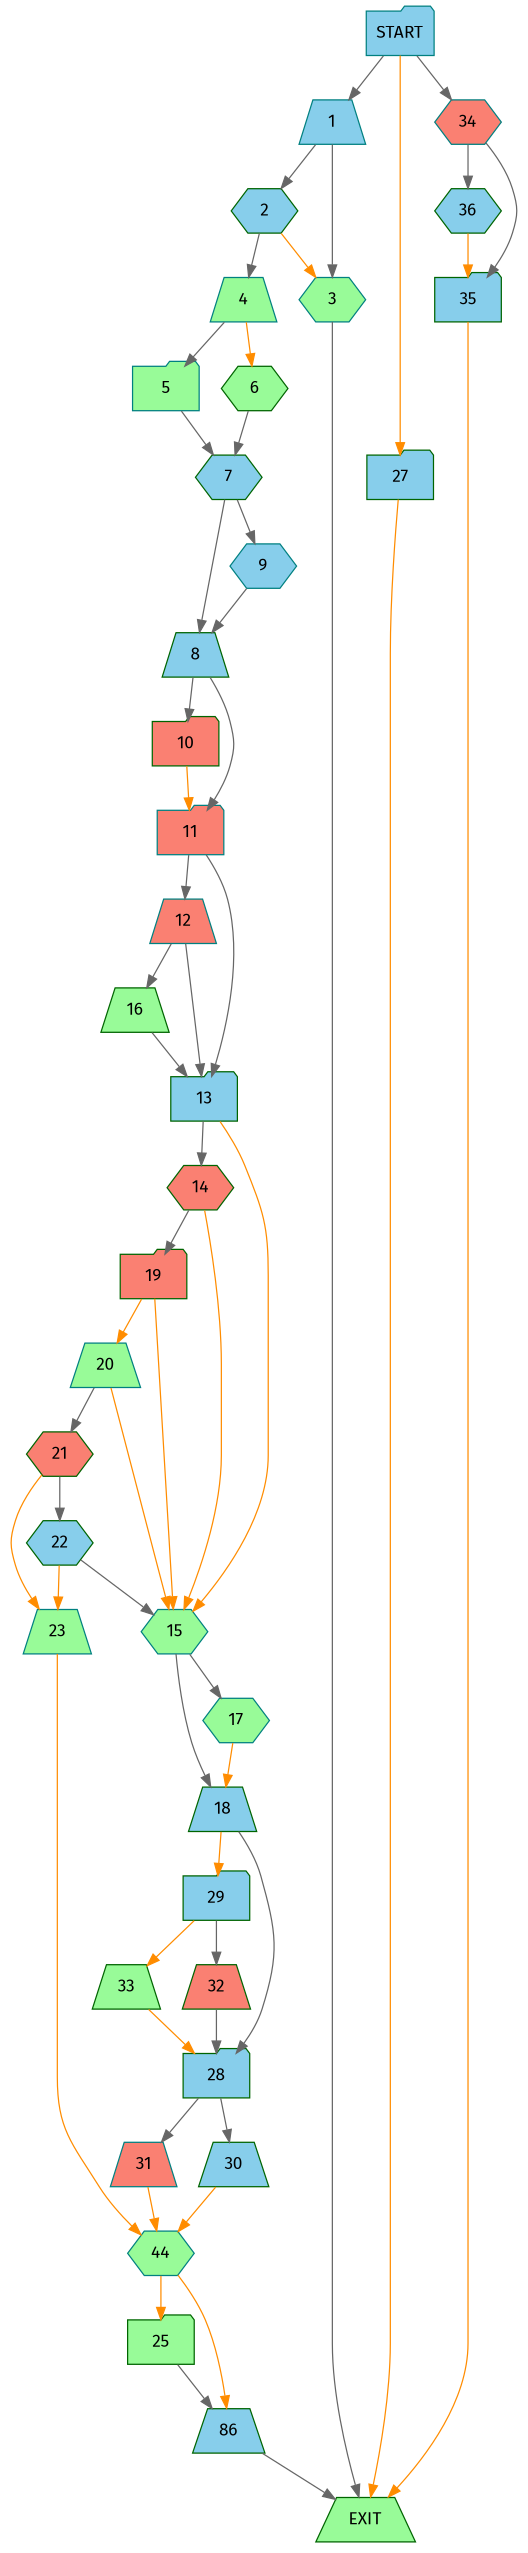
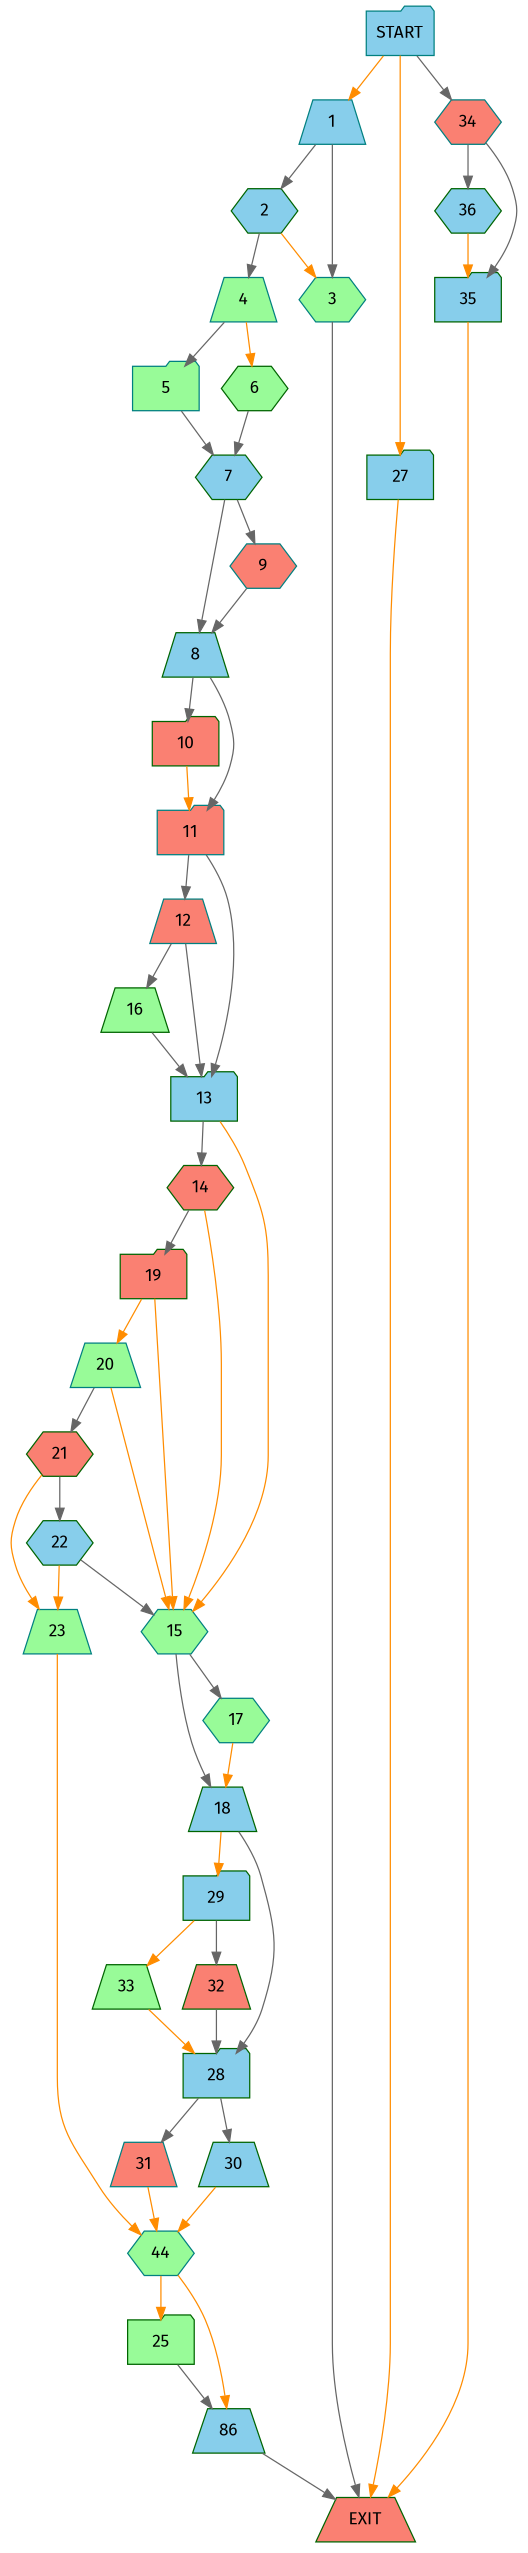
edge "START" -> "1": color gray40 -> darkorange
node "9": fillcolor skyblue -> salmon
node "EXIT": fillcolor palegreen -> salmon
